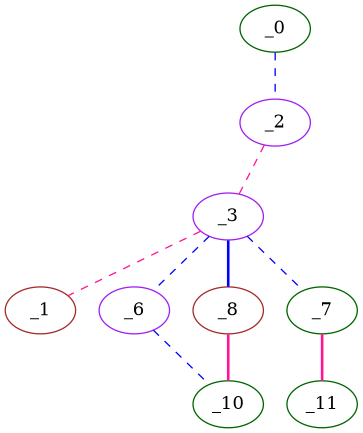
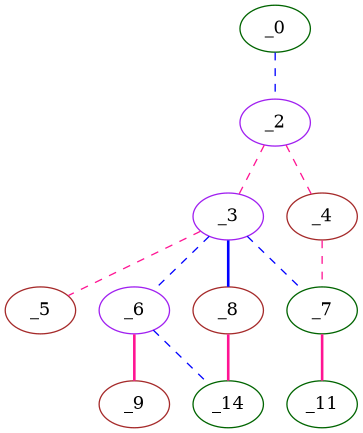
node "_4": added
node "_1": label "_1" -> "_5"
node "_9": added
node "_10": label "_10" -> "_14"
